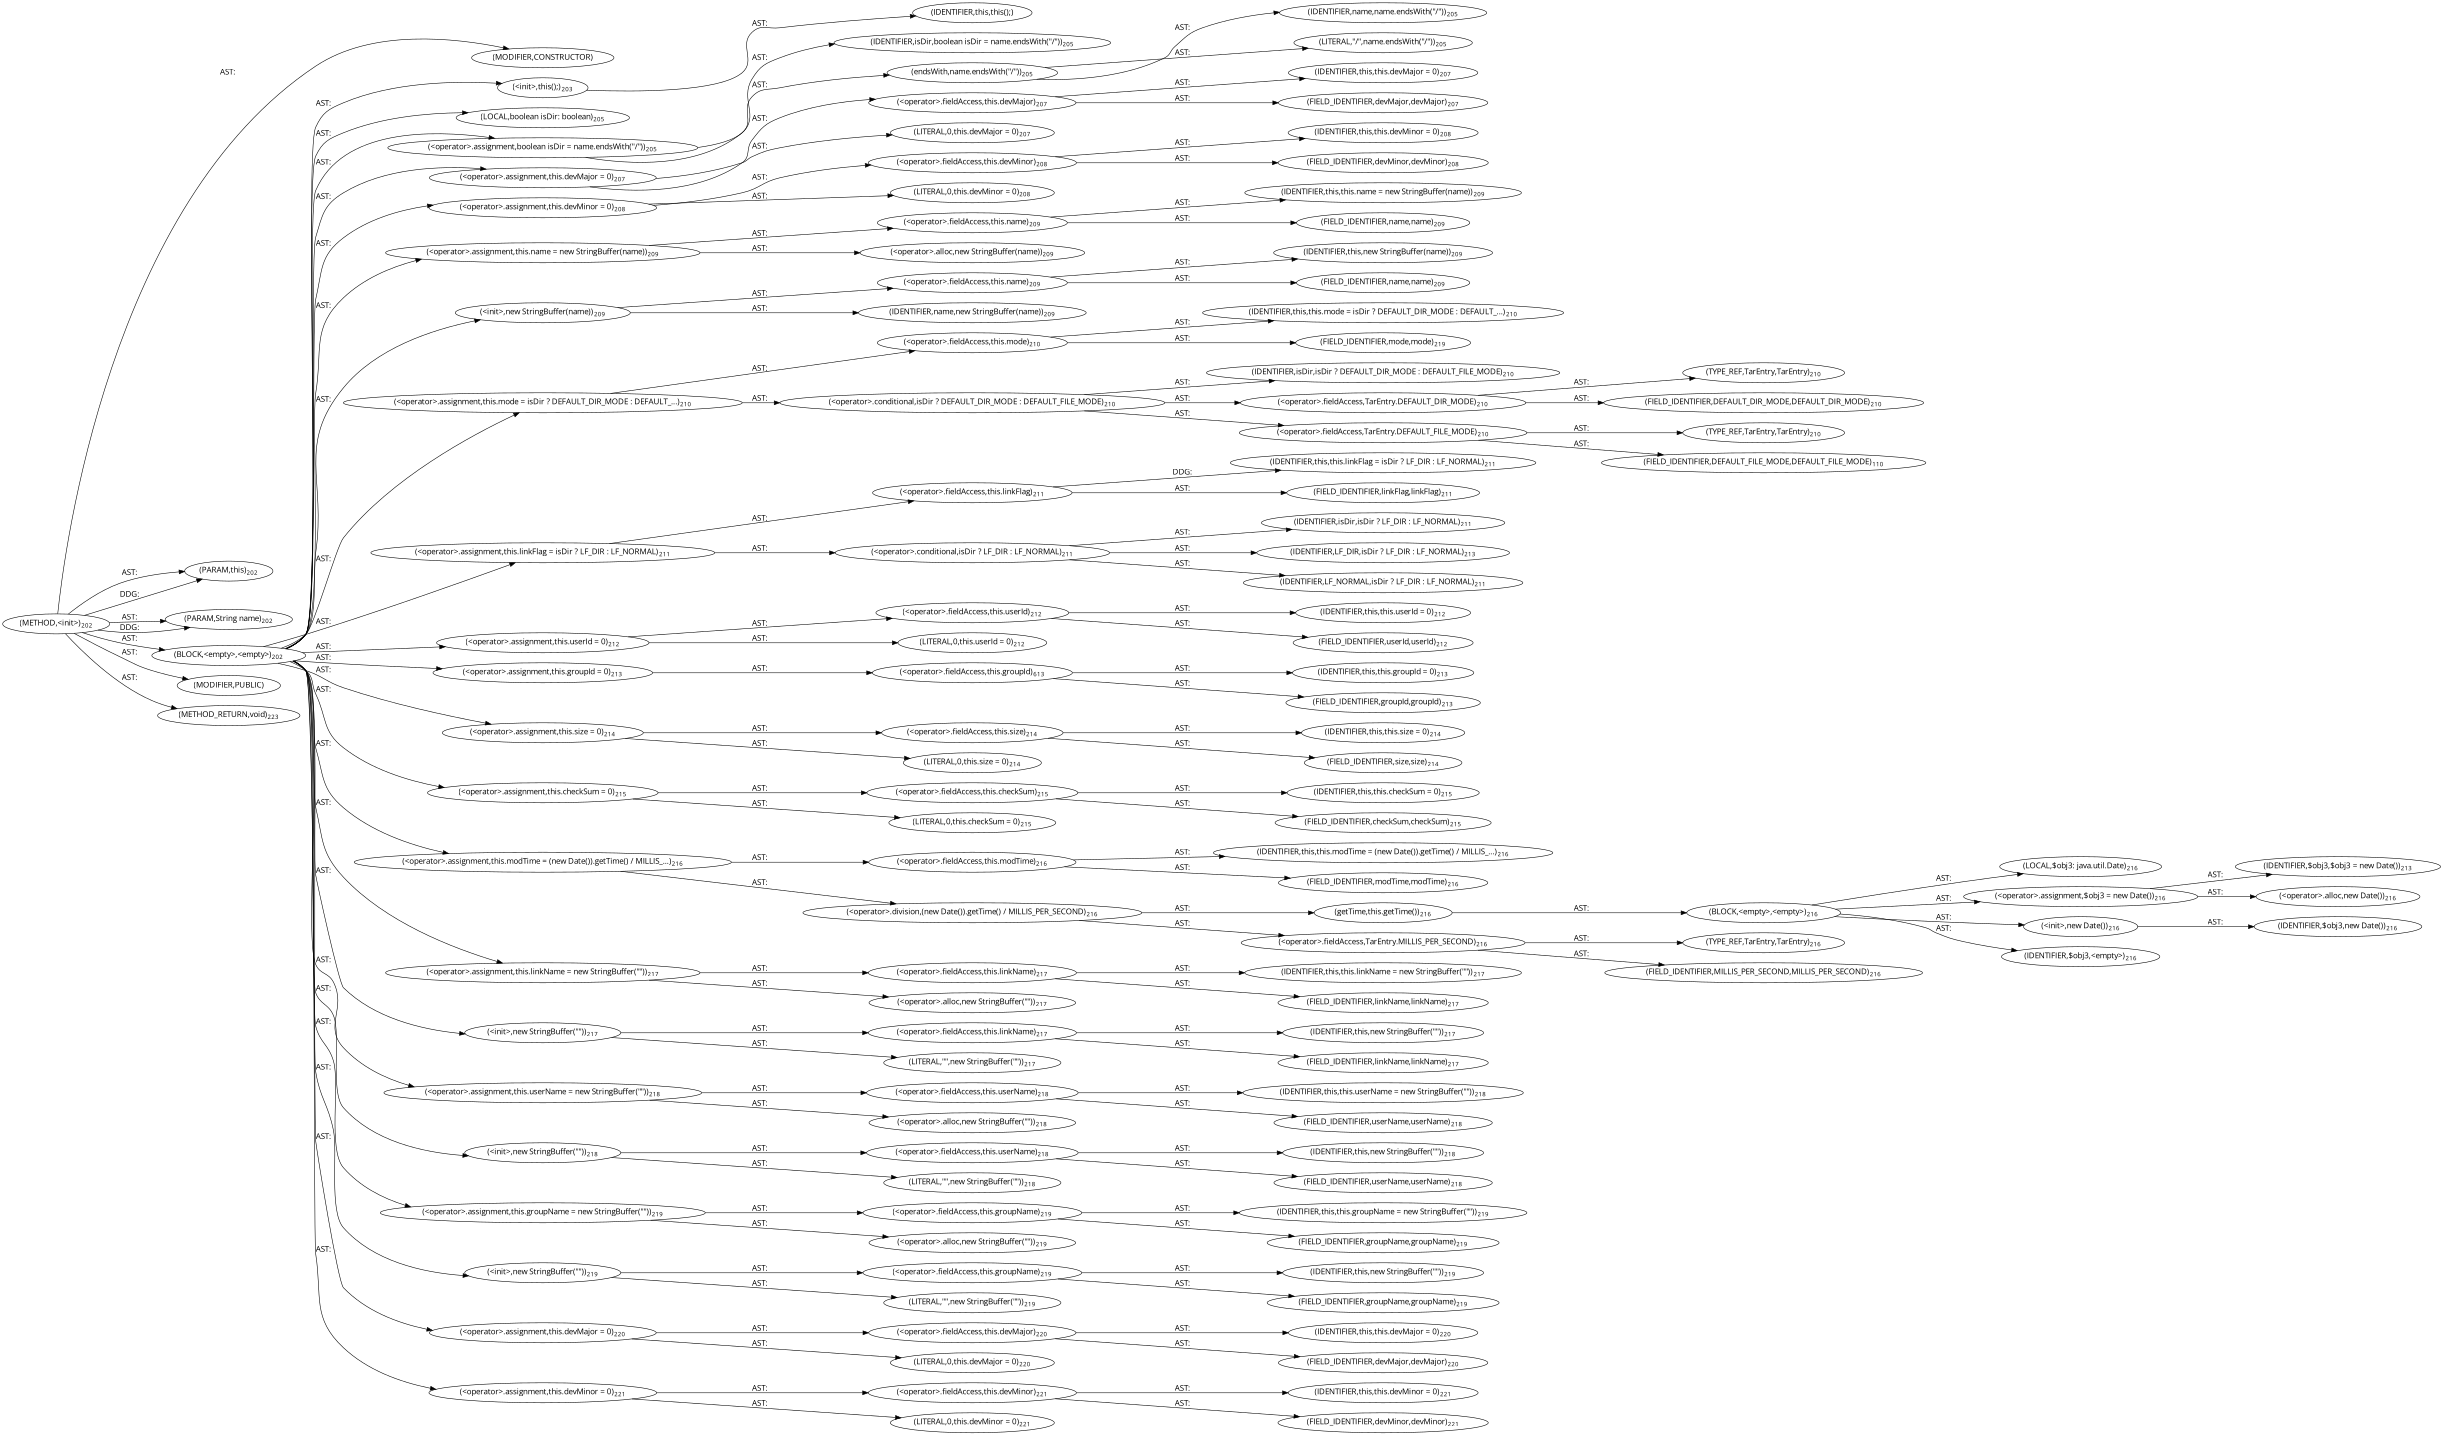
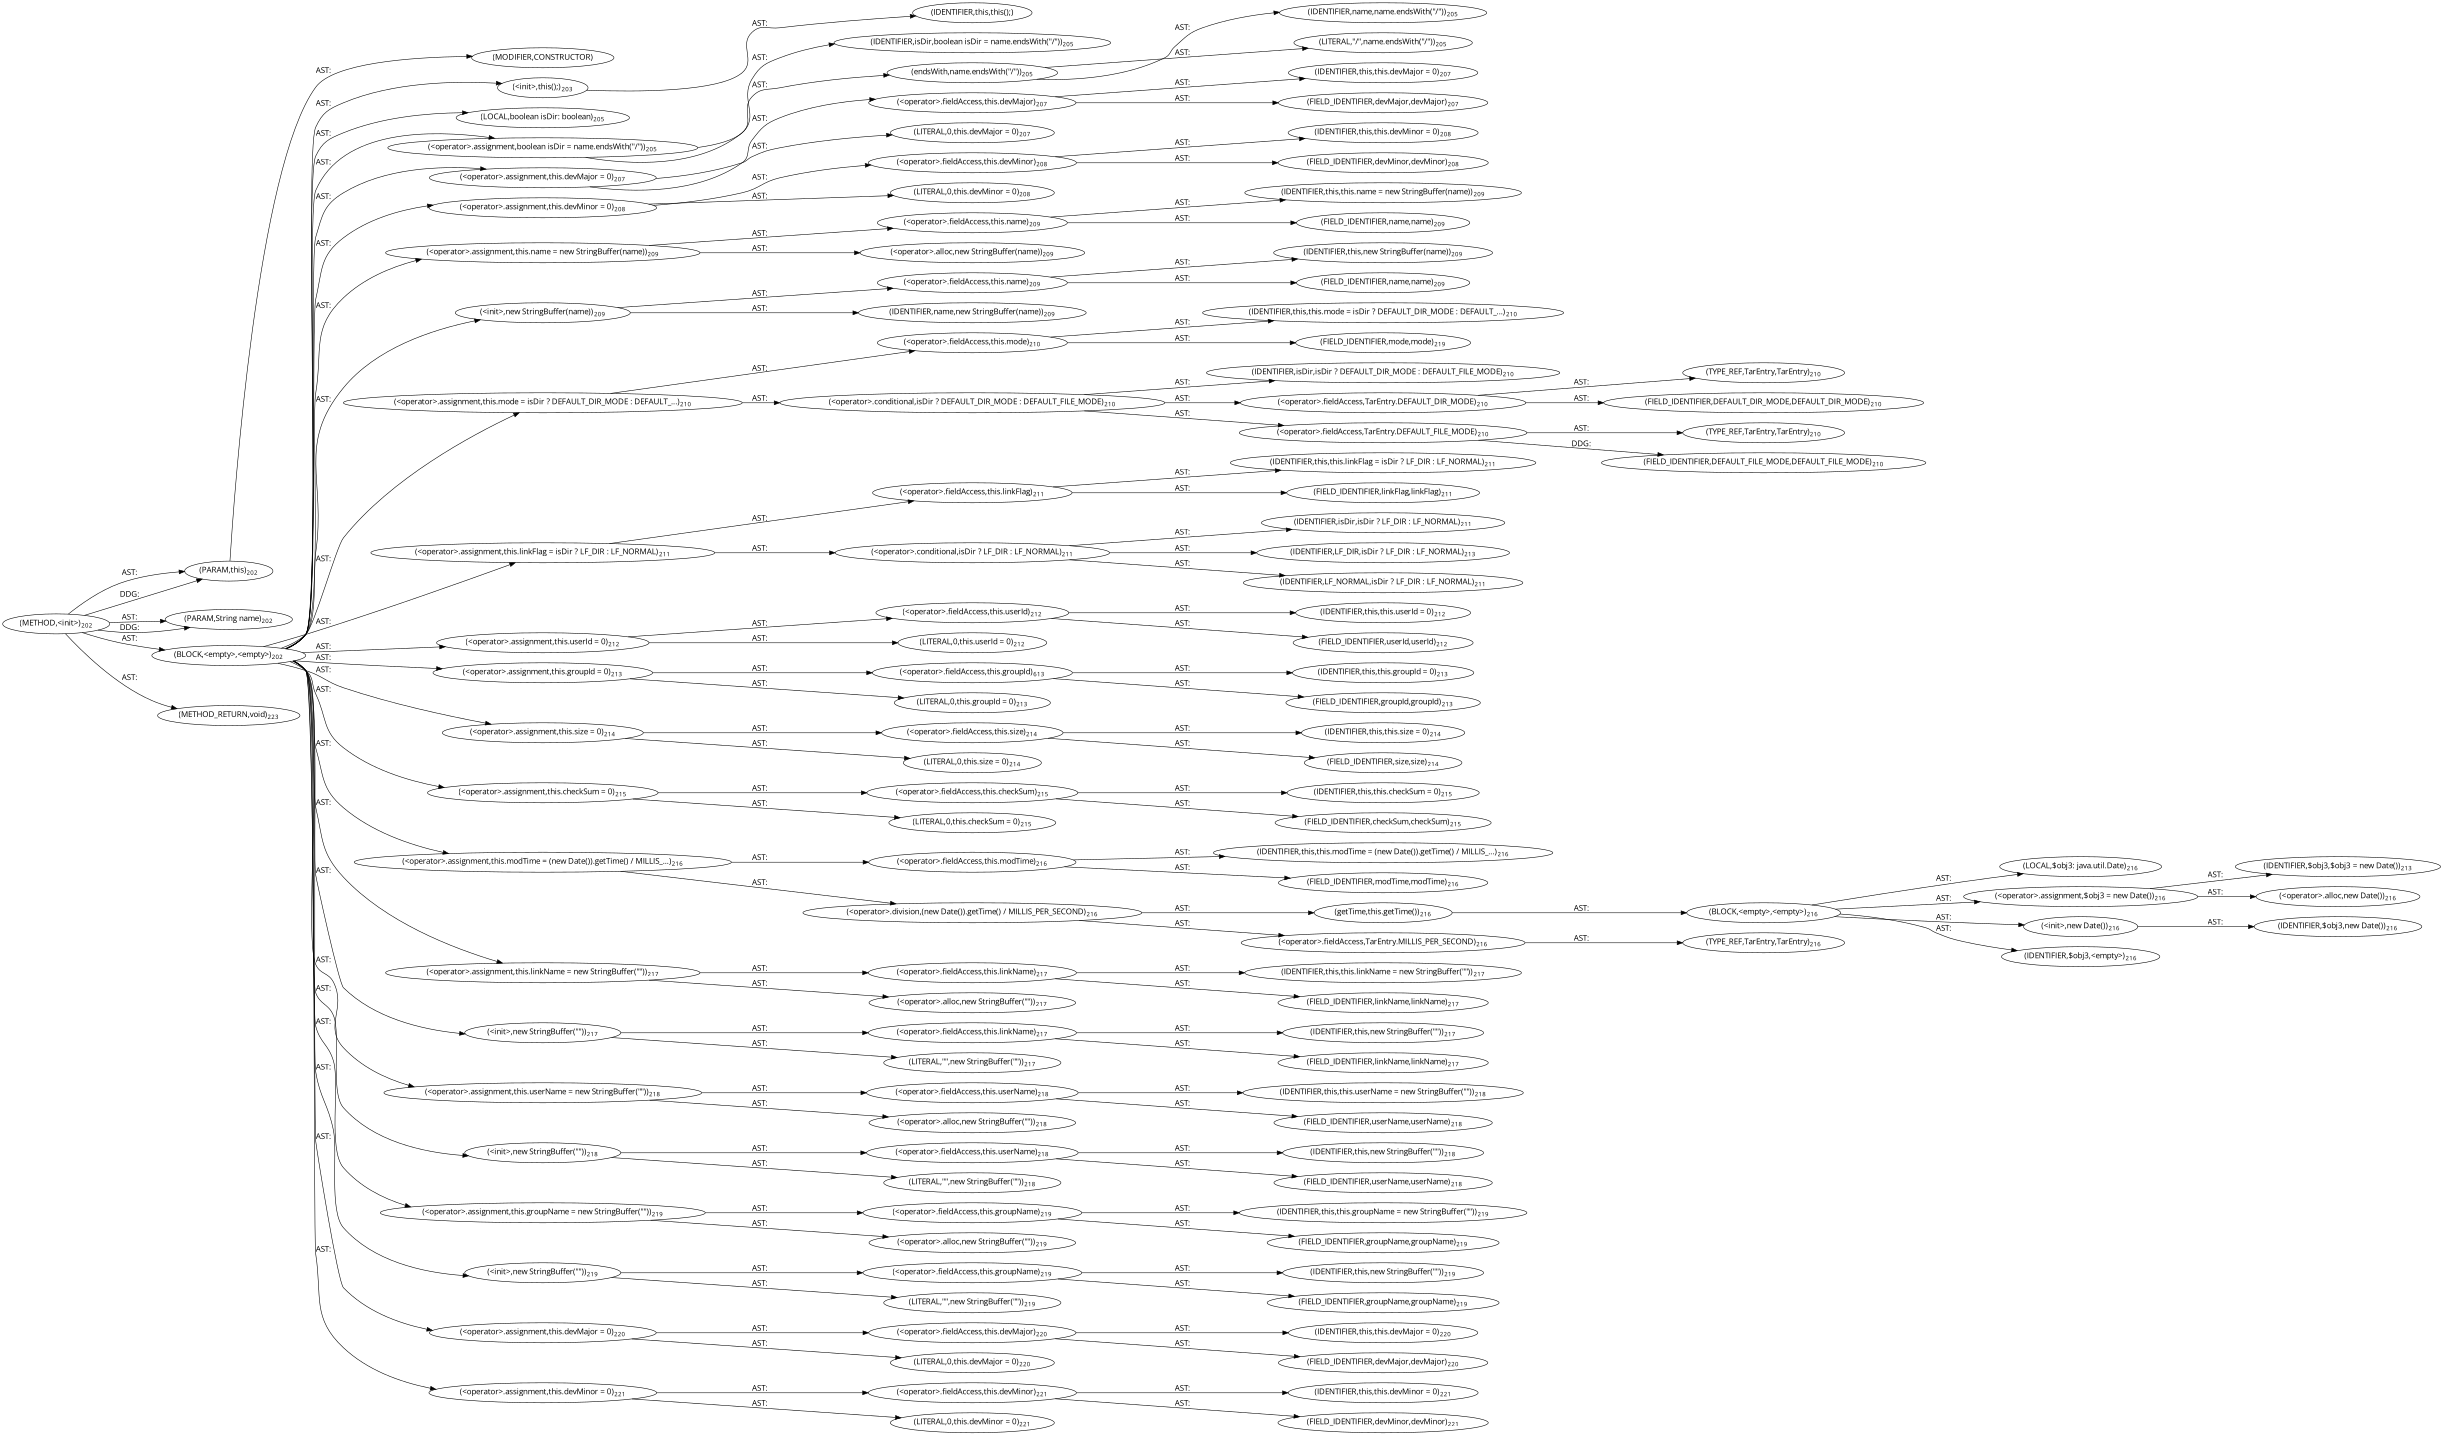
edge "(METHOD,<init>)" -> "(MODIFIER,CONSTRUCTOR)": now "(PARAM,this)" -> "(MODIFIER,CONSTRUCTOR)"
edge "(<operator>.fieldAccess,TarEntry.DEFAULT_FILE_MODE)" -> "(FIELD_IDENTIFIER,DEFAULT_FILE_MODE,DEFAULT_FILE_MODE)": label "AST: " -> "DDG: "
node "(FIELD_IDENTIFIER,DEFAULT_FILE_MODE,DEFAULT_FILE_MODE)": text "110" -> "210"
edge "(<operator>.fieldAccess,this.linkFlag)" -> "(IDENTIFIER,this,this.linkFlag = isDir ? LF_DIR : LF_NORMAL)": label "DDG: " -> "AST: "
node "(MODIFIER,PUBLIC)": removed
node "(LITERAL,0,this.groupId = 0)": added
node "(FIELD_IDENTIFIER,MILLIS_PER_SECOND,MILLIS_PER_SECOND)": removed
